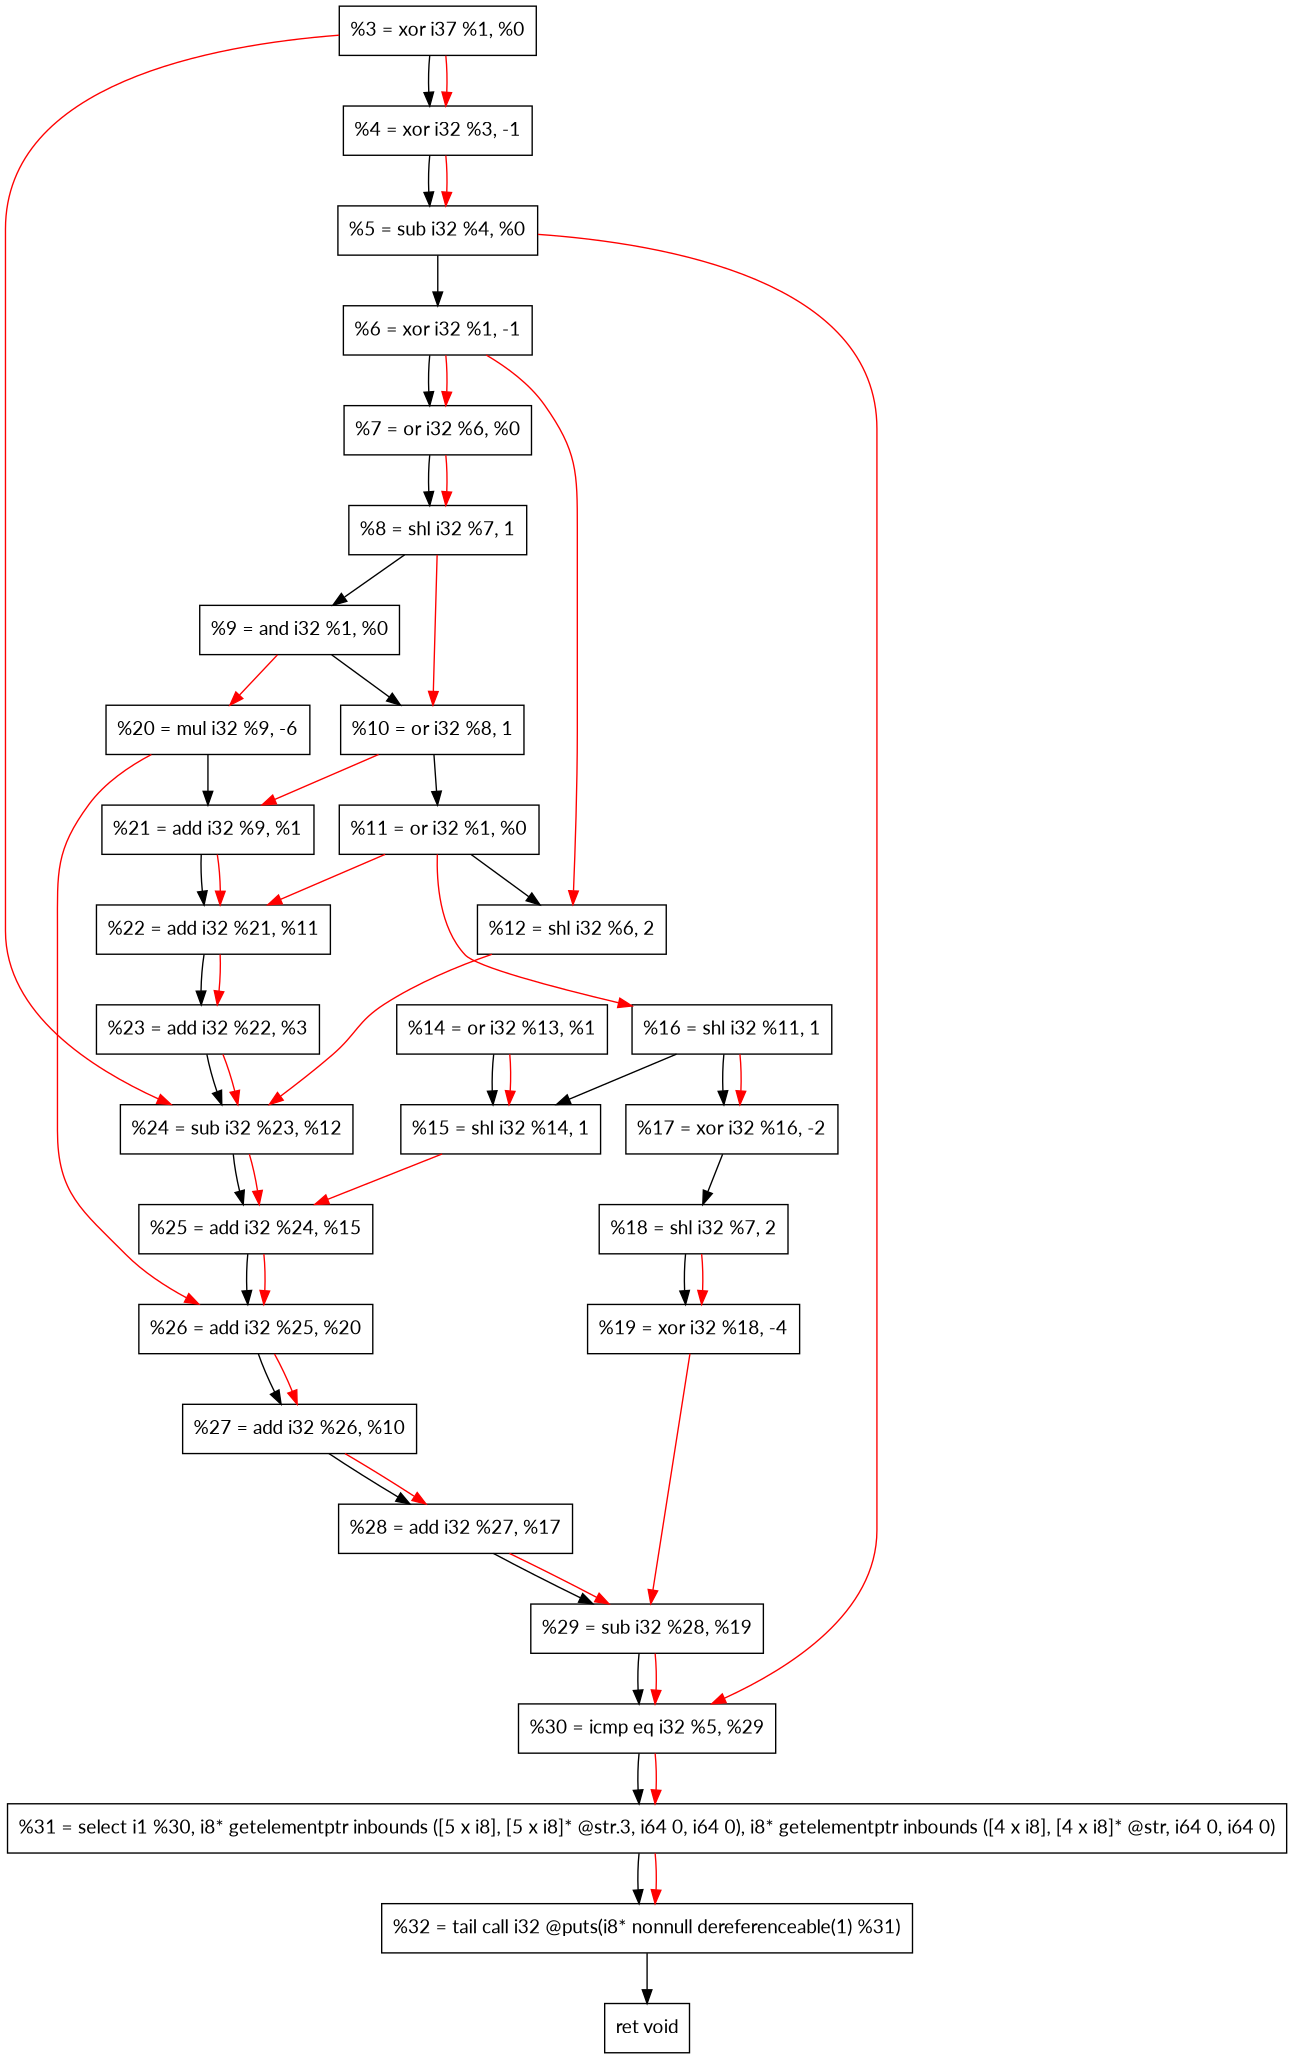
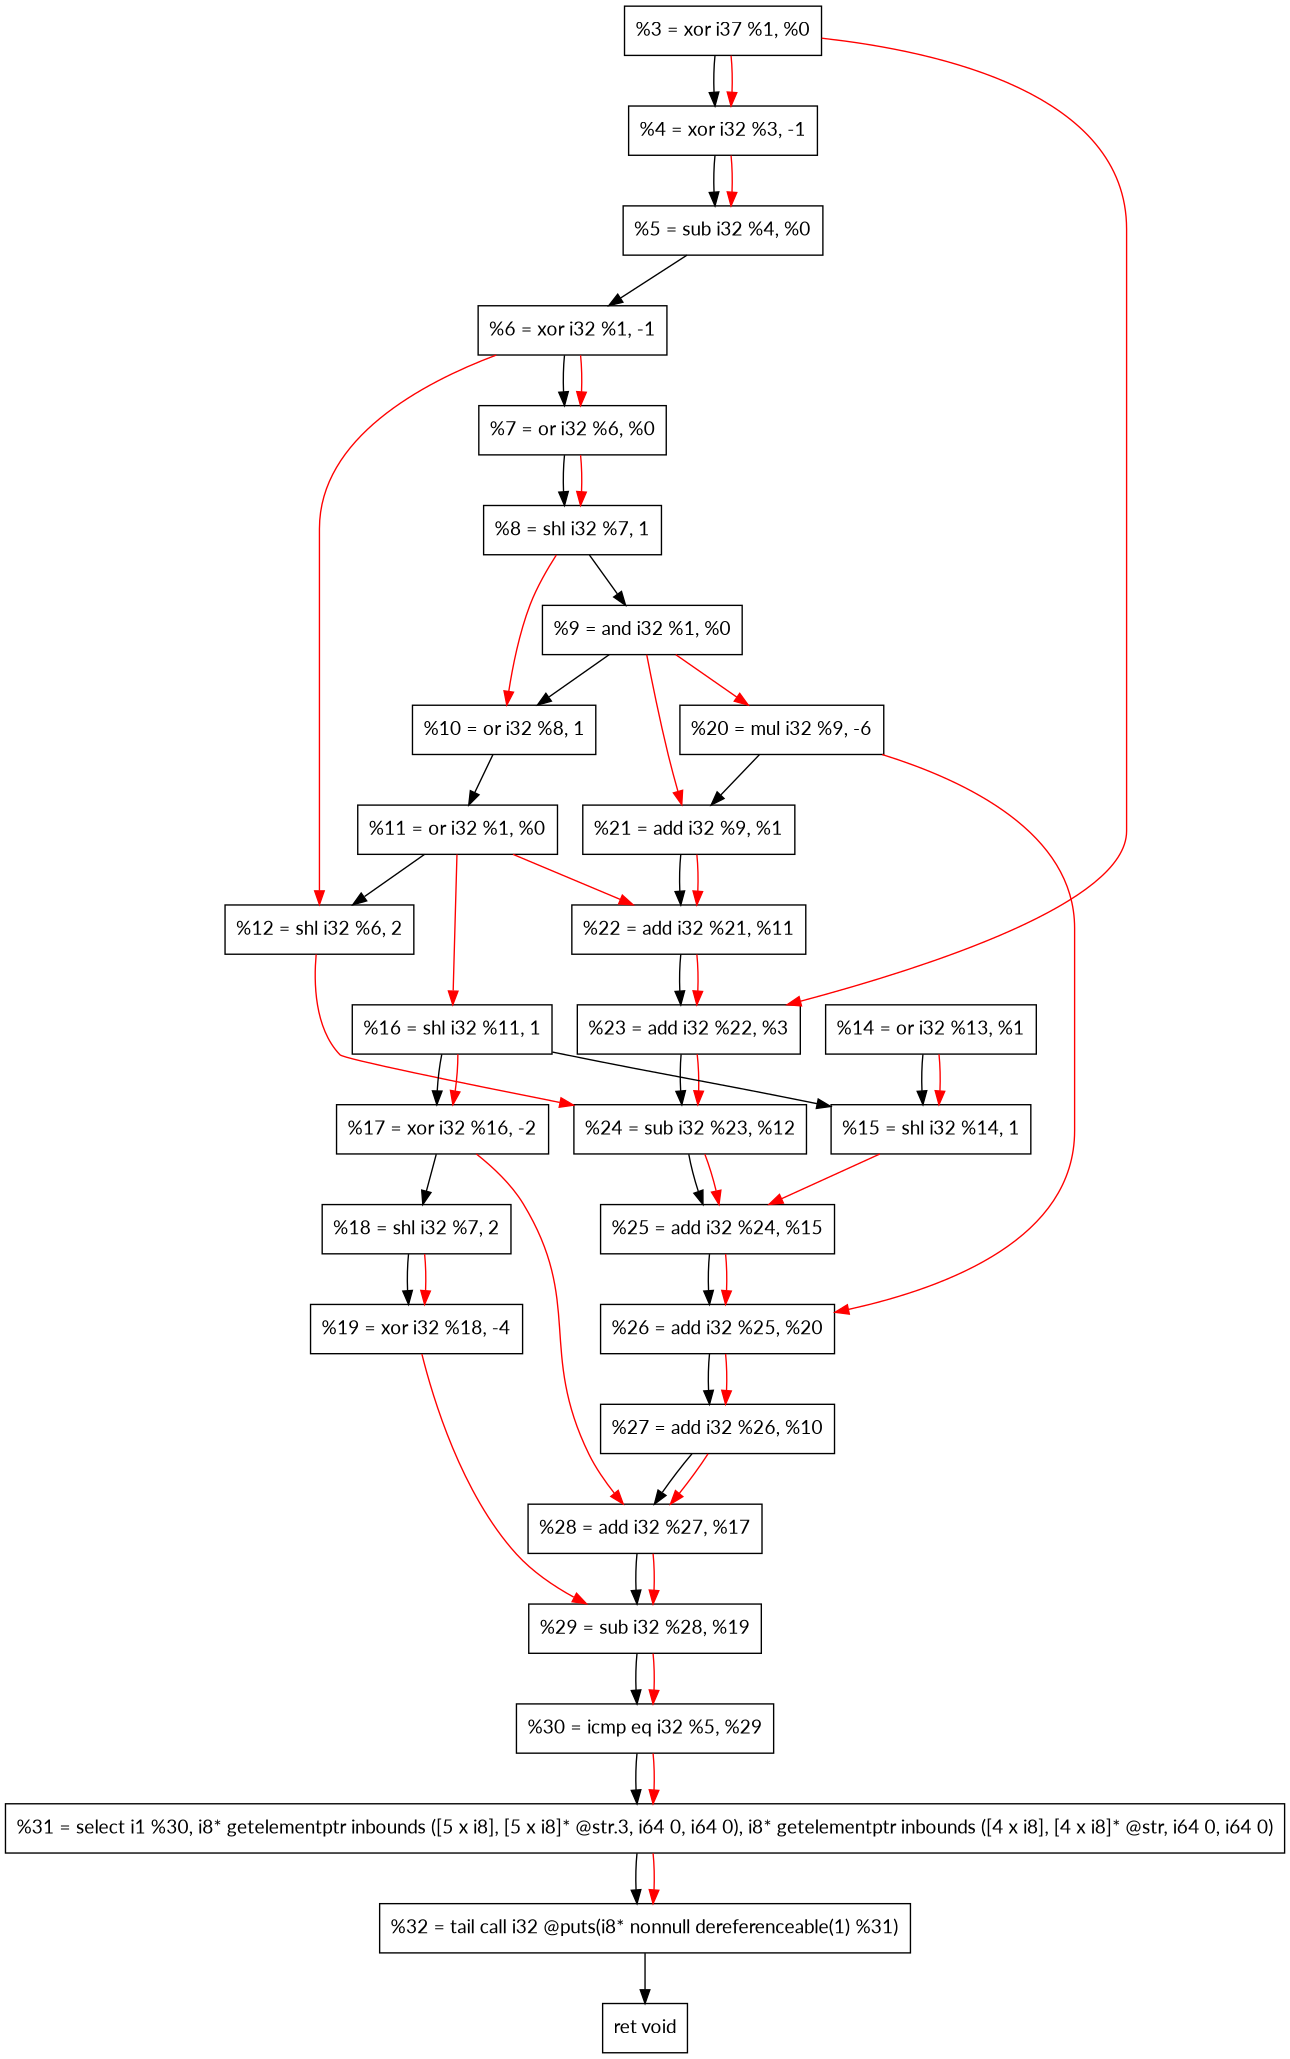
edge "%3 = xor i37 %1, %0" -> "%24 = sub i32 %23, %12": now "%3 = xor i37 %1, %0" -> "%23 = add i32 %22, %3"
edge "%10 = or i32 %8, 1" -> "%21 = add i32 %9, %1": now "%9 = and i32 %1, %0" -> "%21 = add i32 %9, %1"
edge "%5 = sub i32 %4, %0" -> "%30 = icmp eq i32 %5, %29": removed
edge "%17 = xor i32 %16, -2" -> "%28 = add i32 %27, %17": added
